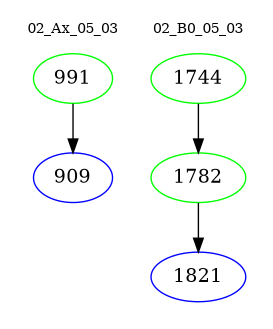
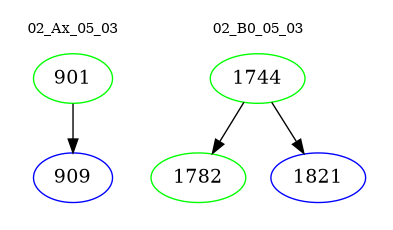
node "991": label "991" -> "901"
edge "1782" -> "1821": now "1744" -> "1821"
